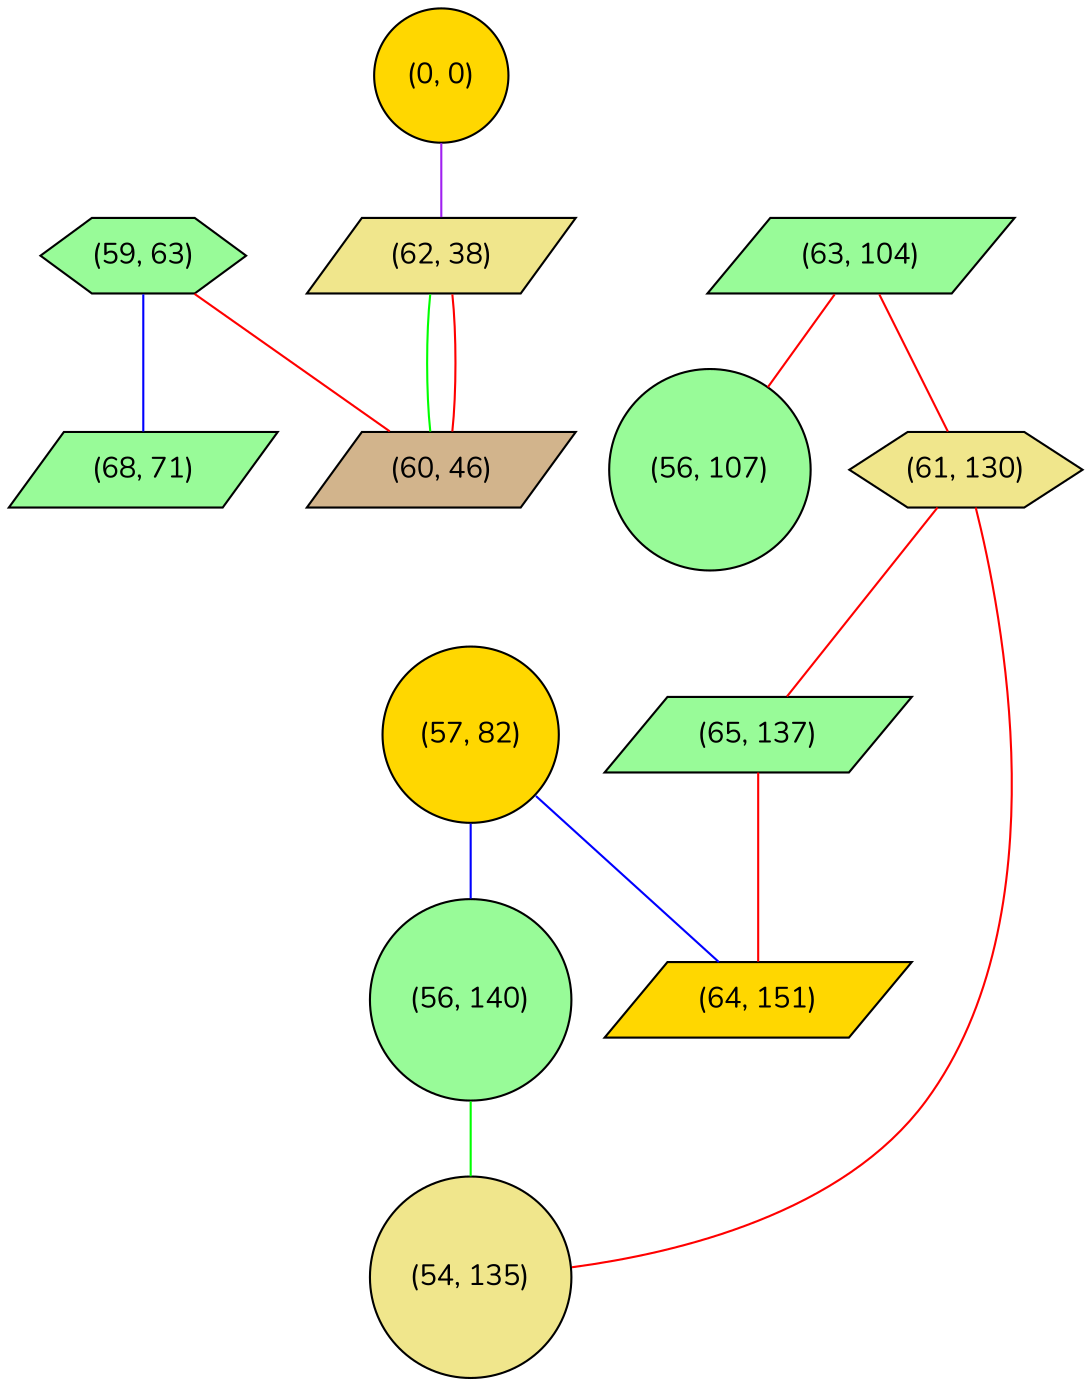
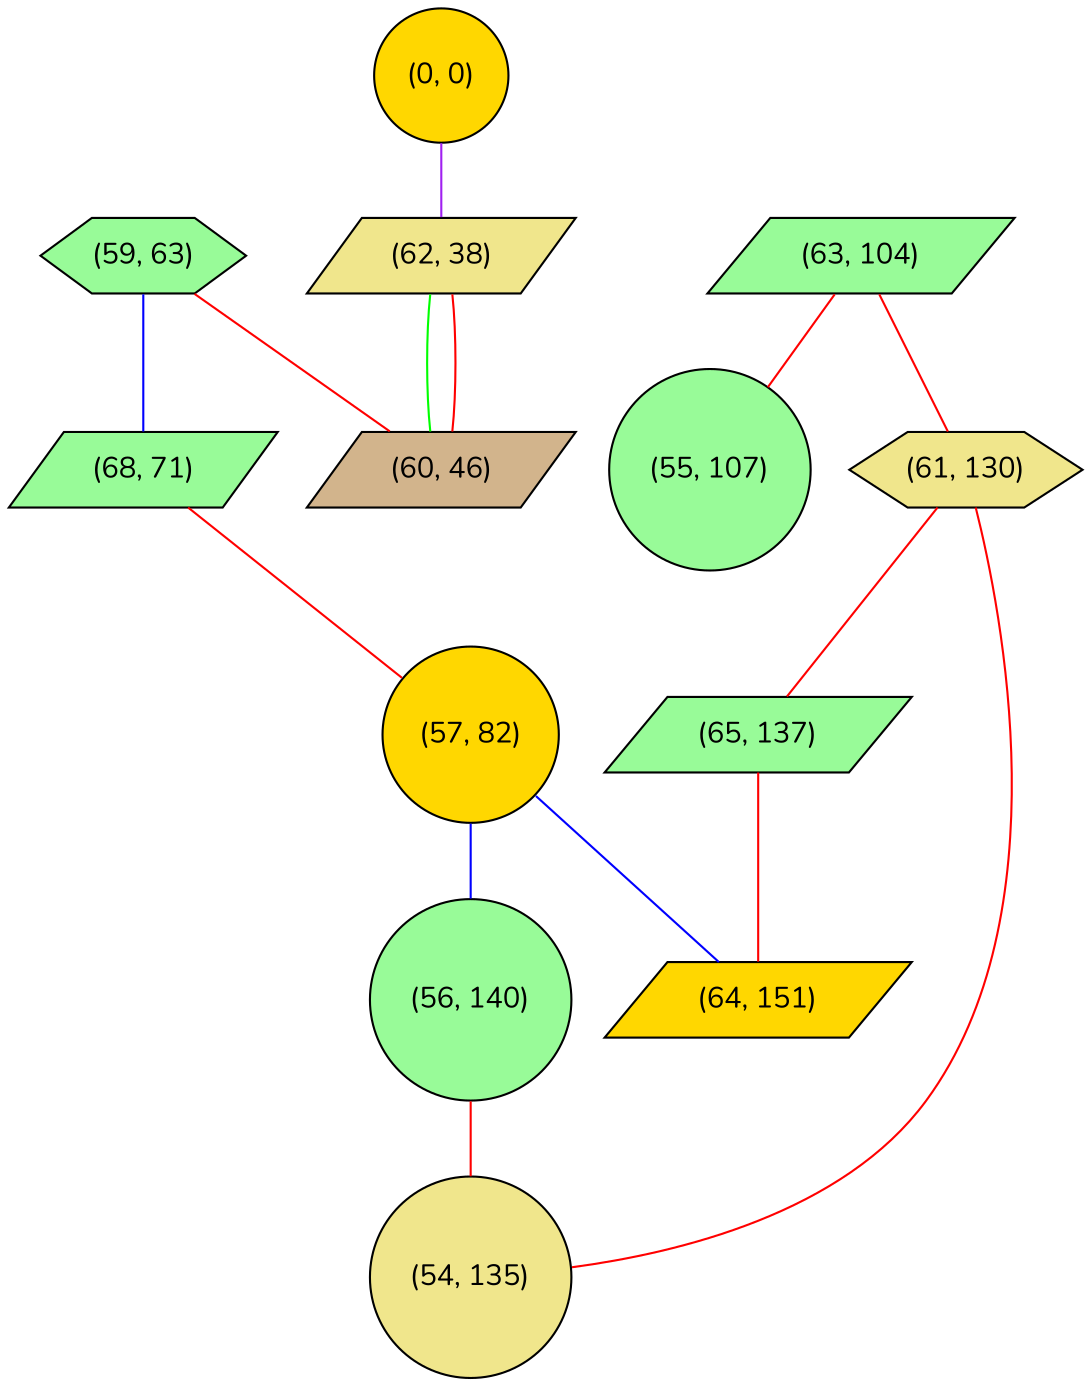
node "(56, 107)": label "(56, 107)" -> "(55, 107)"
edge "(68, 71)" -- "(57, 82)": added
edge "(56, 140)" -- "(54, 135)": color green -> red
